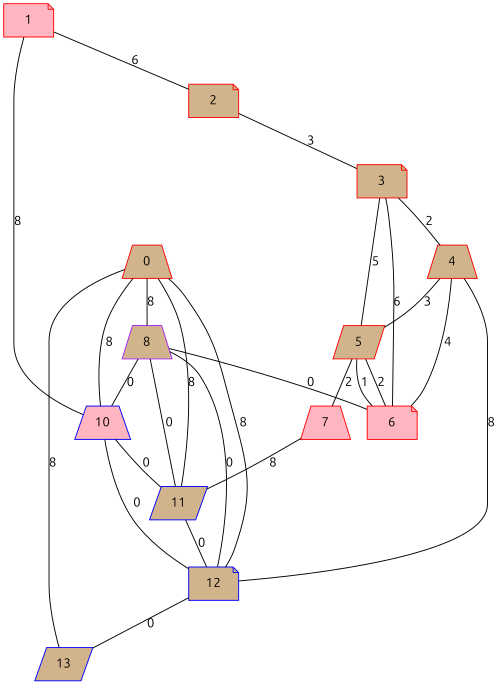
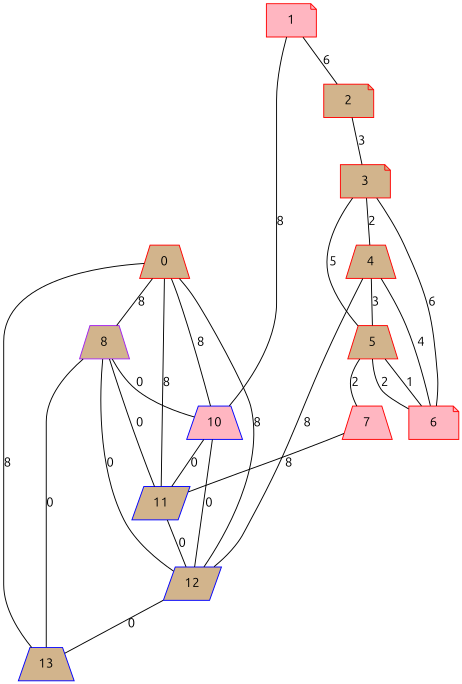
node "5": shape parallelogram -> trapezium
edge "8" -- "6": now "8" -- "13"
node "12": shape note -> parallelogram
node "13": shape parallelogram -> trapezium
